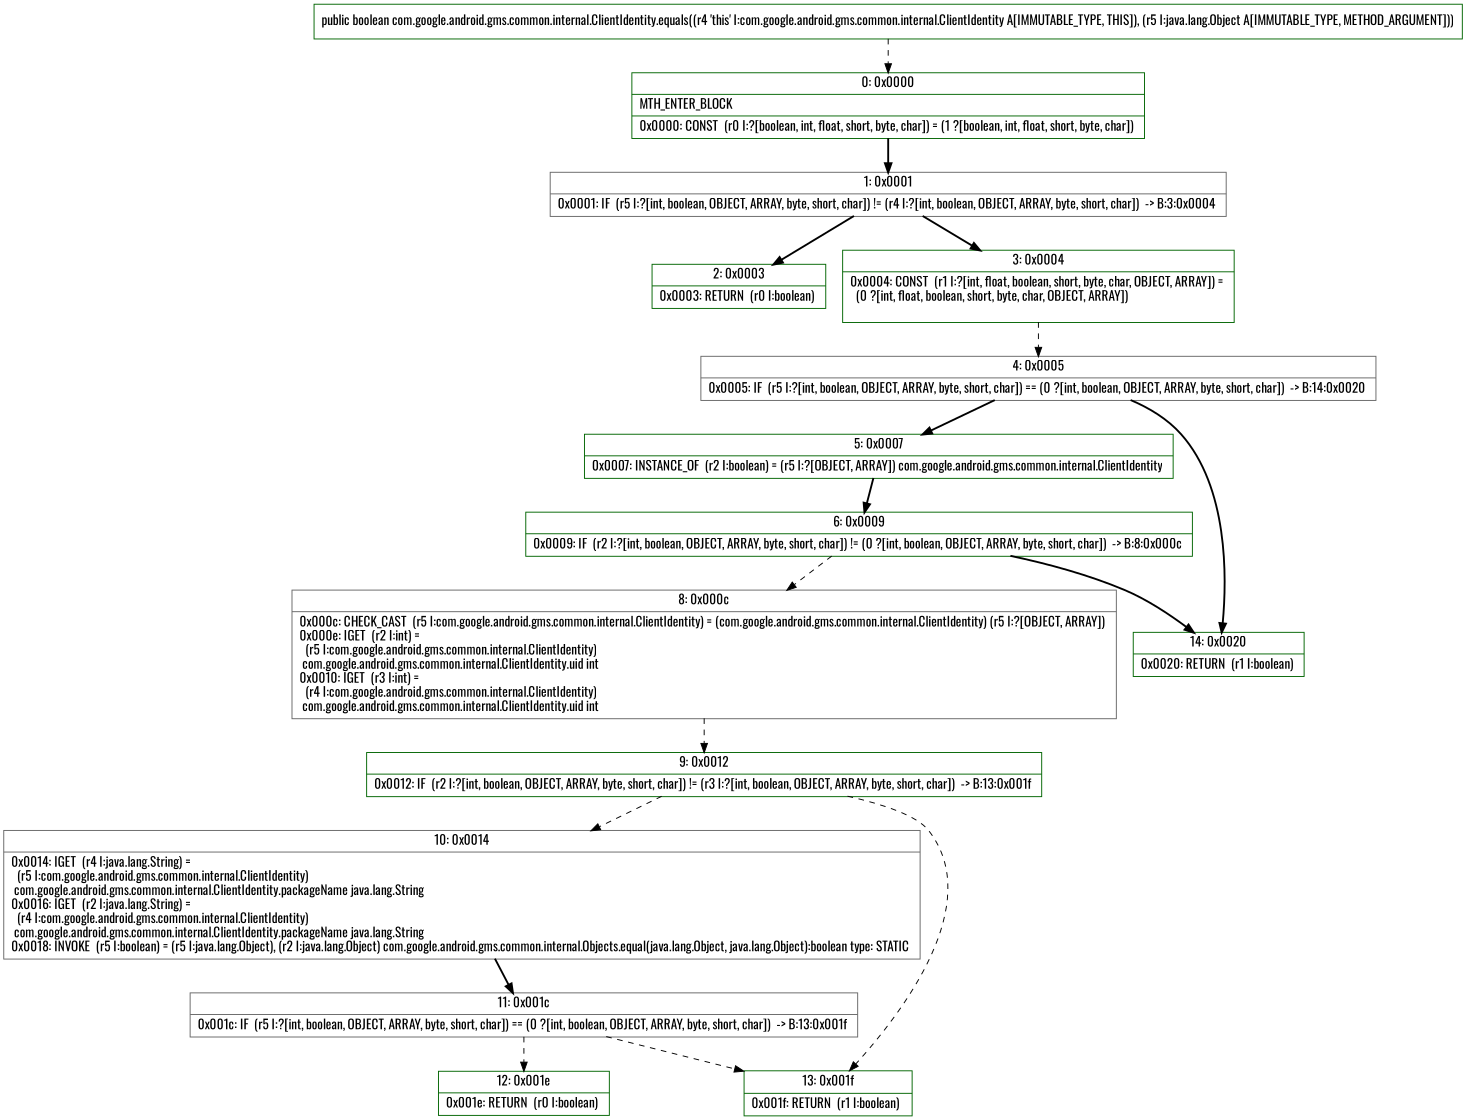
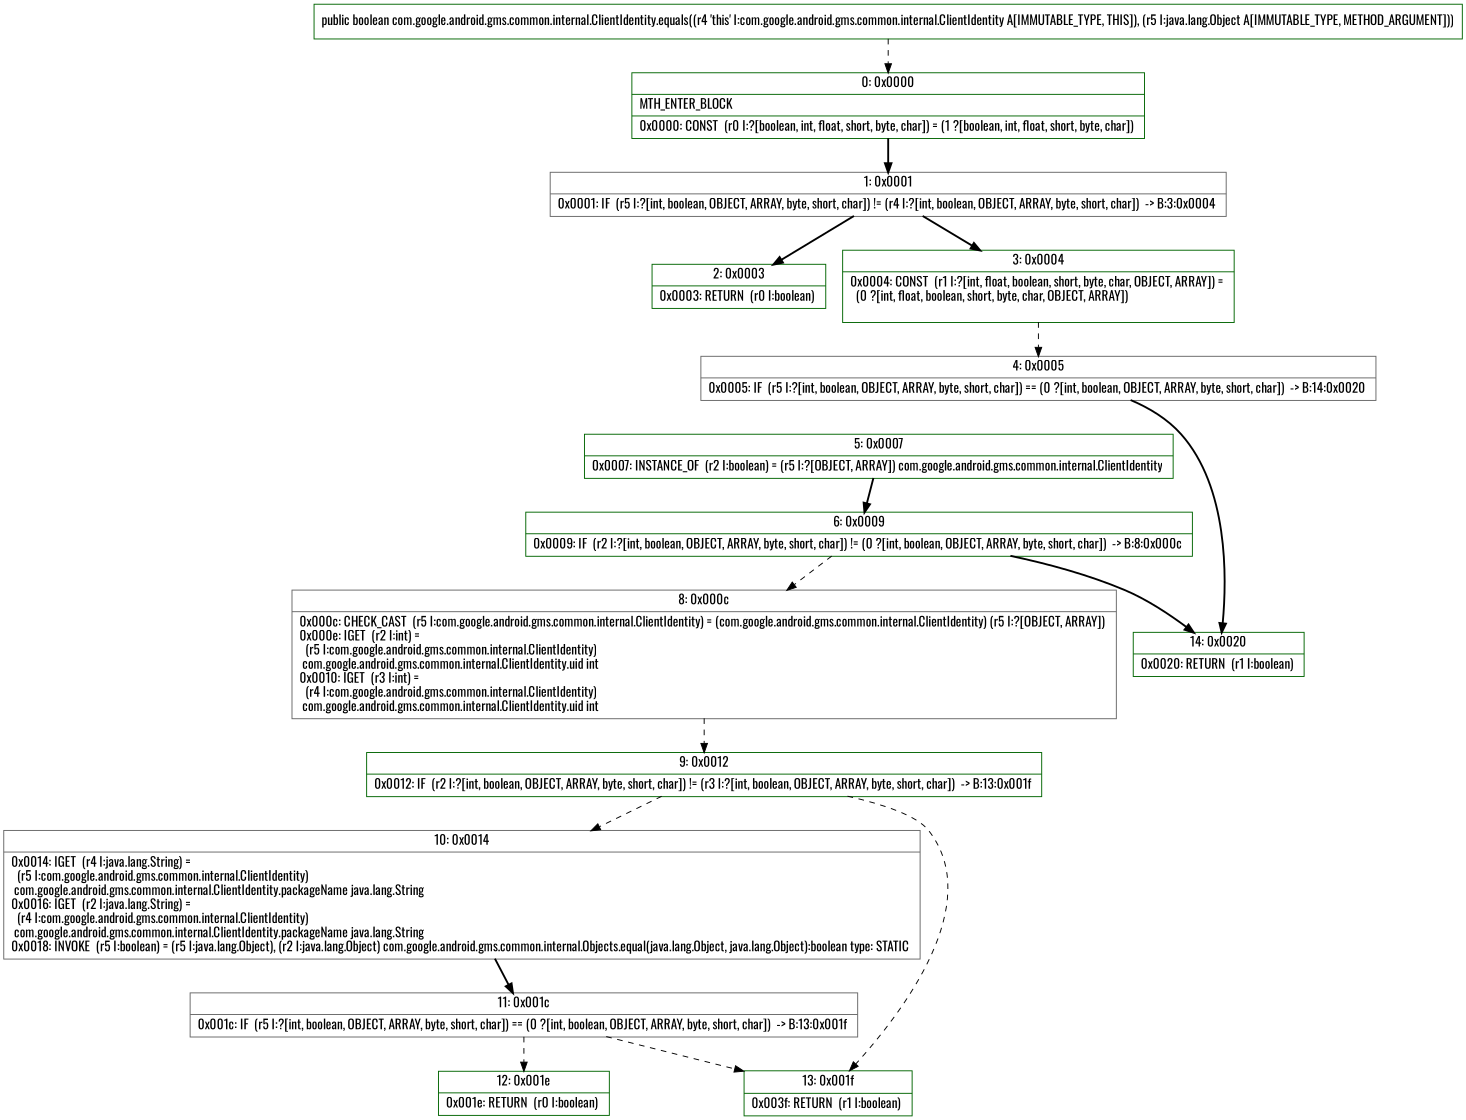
edge "4: 0x0005" -> "5: 0x0007": removed
node "13: 0x001f": text "0x001f: RETURN  (r1 I:boolean)" -> "0x003f: RETURN  (r1 I:boolean)"
